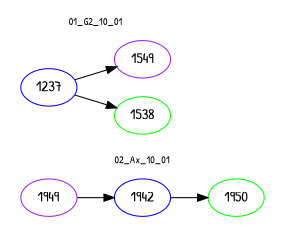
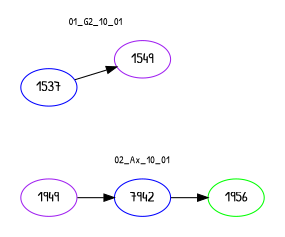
node "1237": label "1237" -> "1537"
node "1538": removed
node "1942": label "1942" -> "7942"
node "1950": label "1950" -> "1956"
